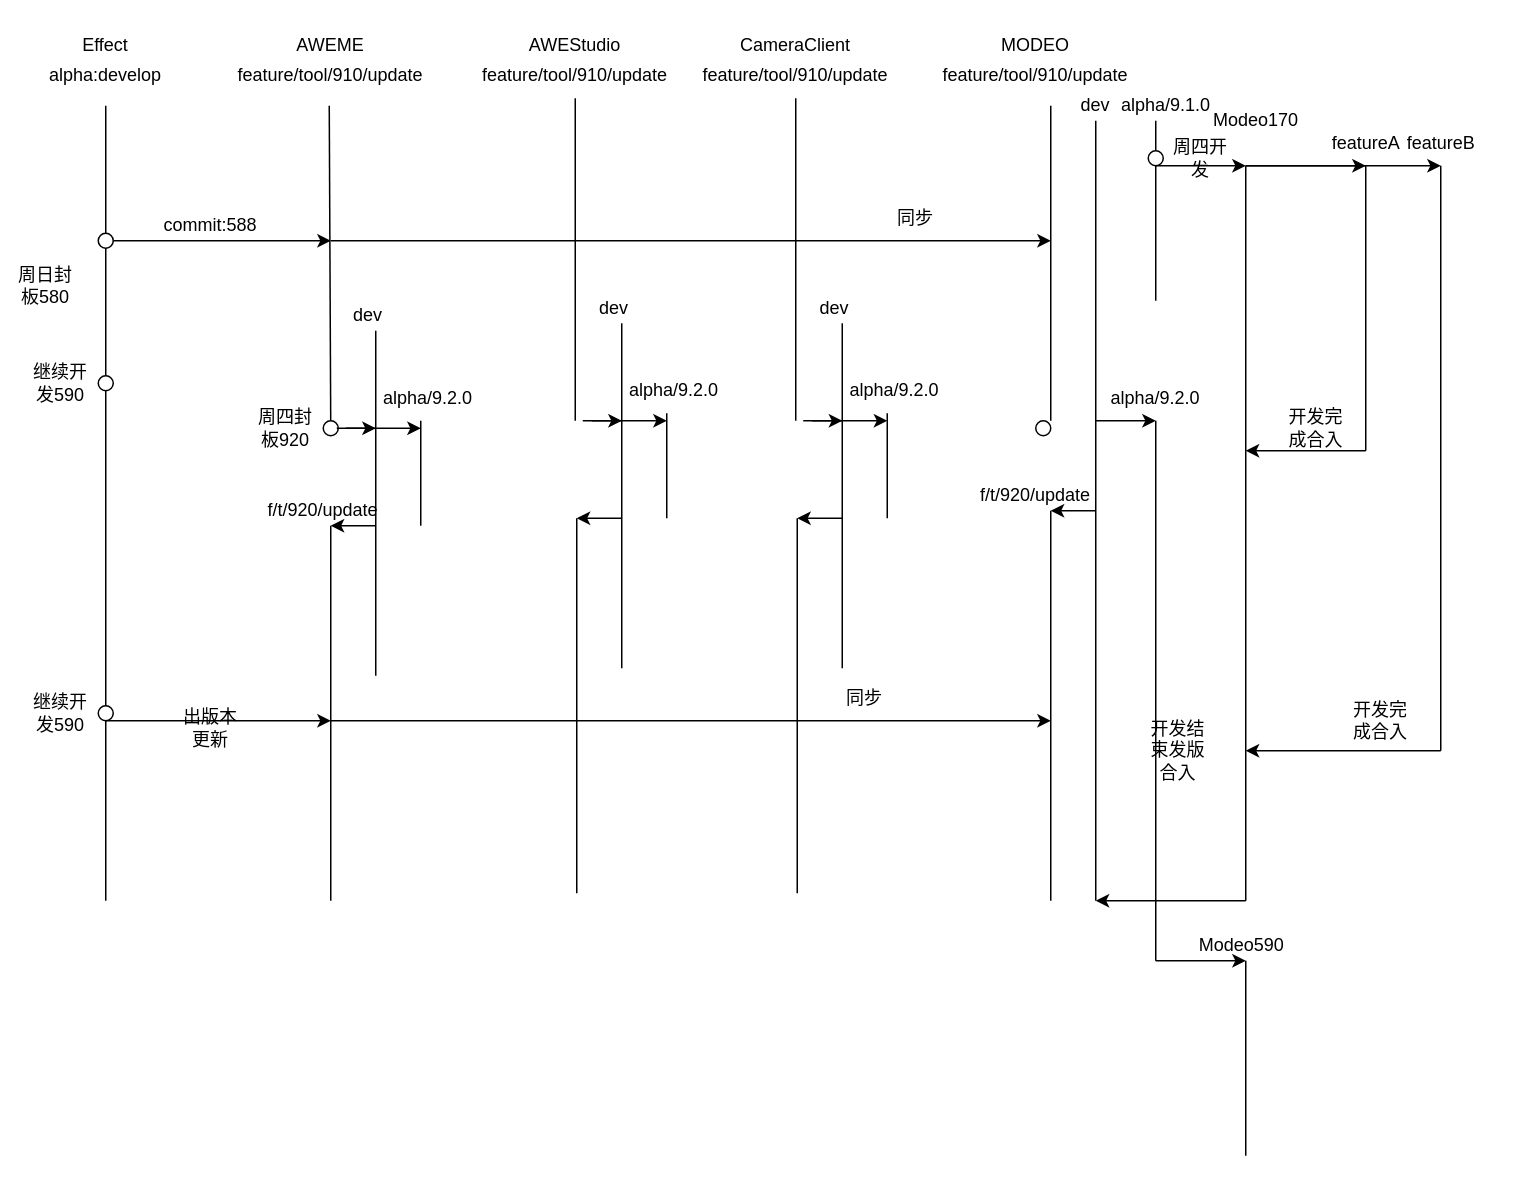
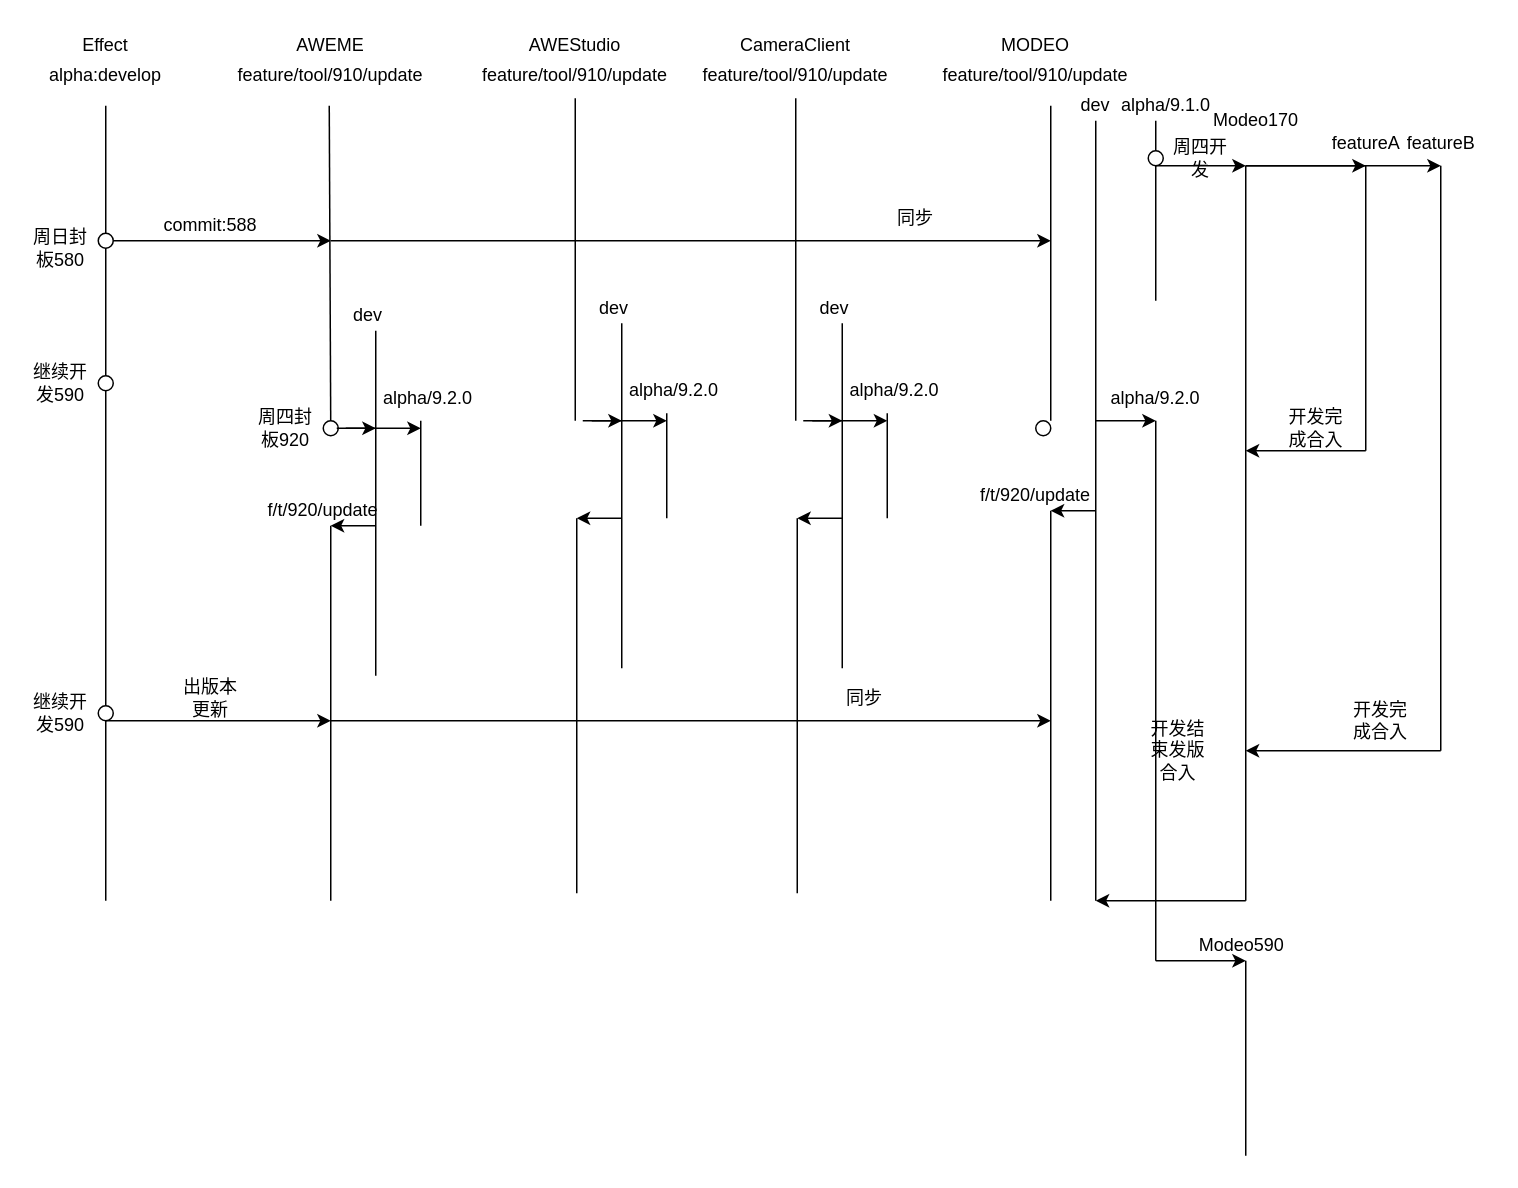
node "周日封板580": moved (46, 286) -> (61, 248)
node "出版本更新": moved (211, 728) -> (211, 698)
